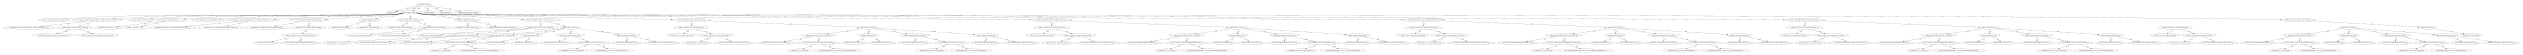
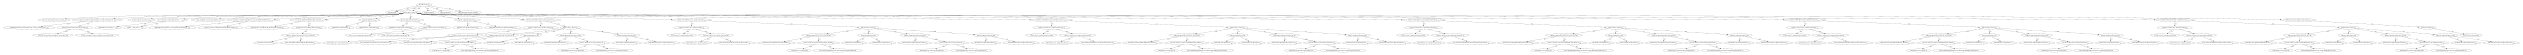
node "(CONTROL_STRUCTURE,IF,if (null != implementationURL))": added
node "(LITERAL,null,null != specificationVersion)": removed
